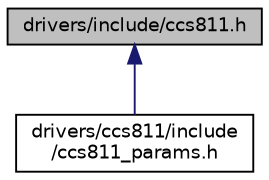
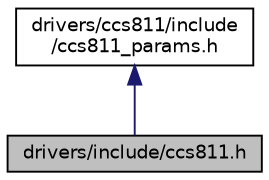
edge "drivers/ccs811/include /ccs811_params.h" -> "drivers/include/ccs811.h": reversed
